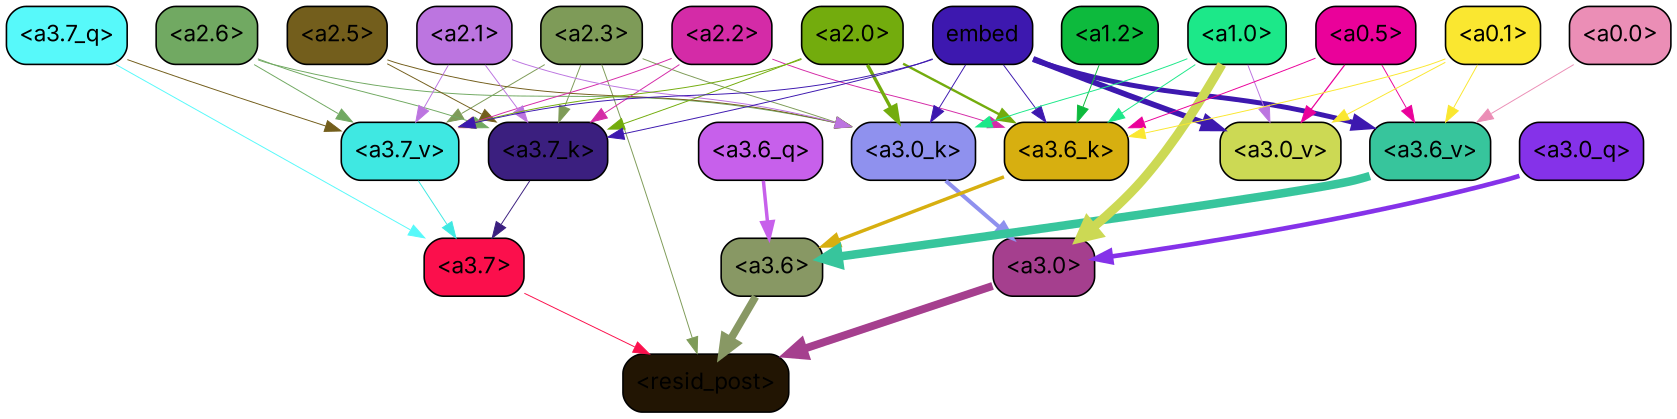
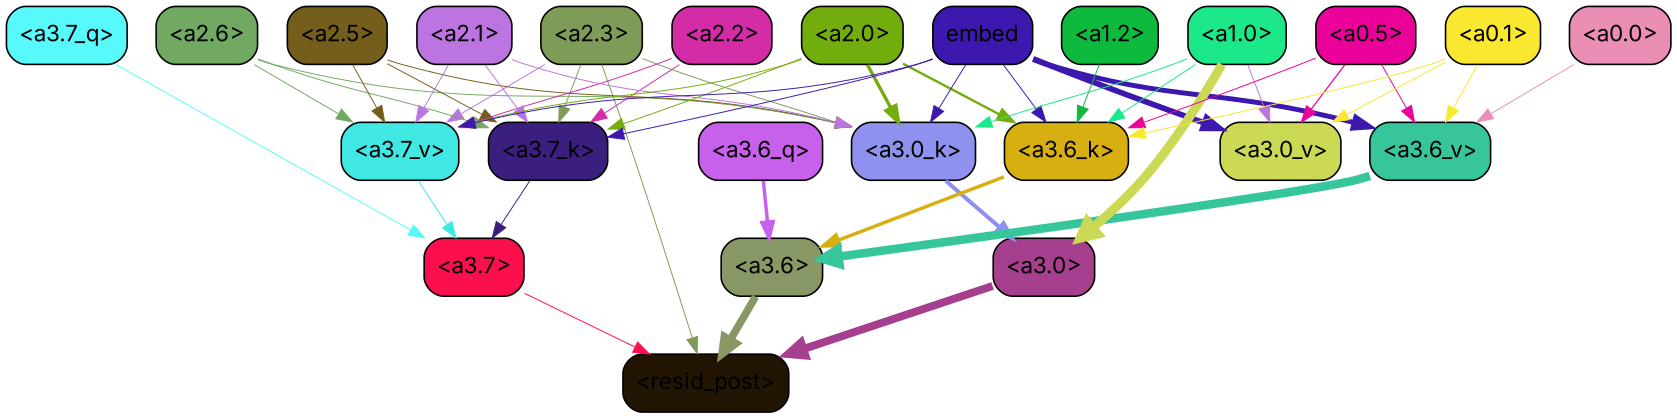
edge "<a2.3>" -> "<a3.7_v>": color #7e9b58 -> #bc75e0
edge "<a2.2>" -> "<a3.6_k>": removed
edge "<a3.7_q>" -> "<a3.7_v>": now "<a2.5>" -> "<a3.7_v>"
node "<a3.0_q>": removed
